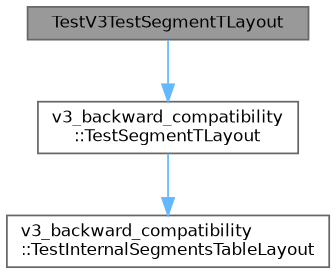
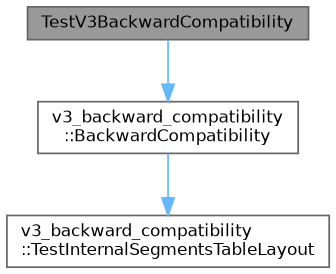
node "TestV3TestSegmentTLayout": label "TestV3TestSegmentTLayout" -> "TestV3BackwardCompatibility"
node "v3_backward_compatibility ::TestSegmentTLayout": label "v3_backward_compatibility ::TestSegmentTLayout" -> "v3_backward_compatibility ::BackwardCompatibility"
